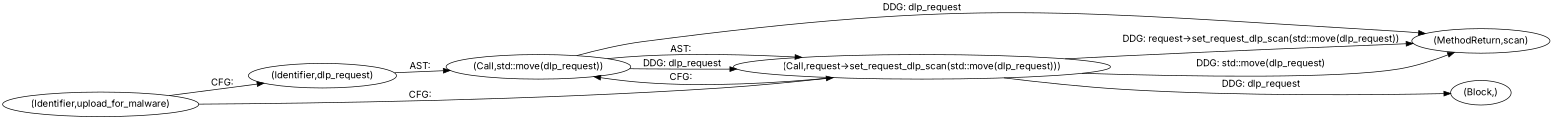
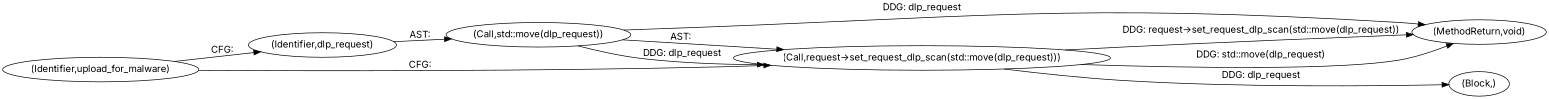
node "(MethodReturn,scan)": label "(MethodReturn,scan)" -> "(MethodReturn,void)"
edge "(Call,request->set_request_dlp_scan(std::move(dlp_request)))" -> "(Call,std::move(dlp_request))": removed, label "CFG:"
